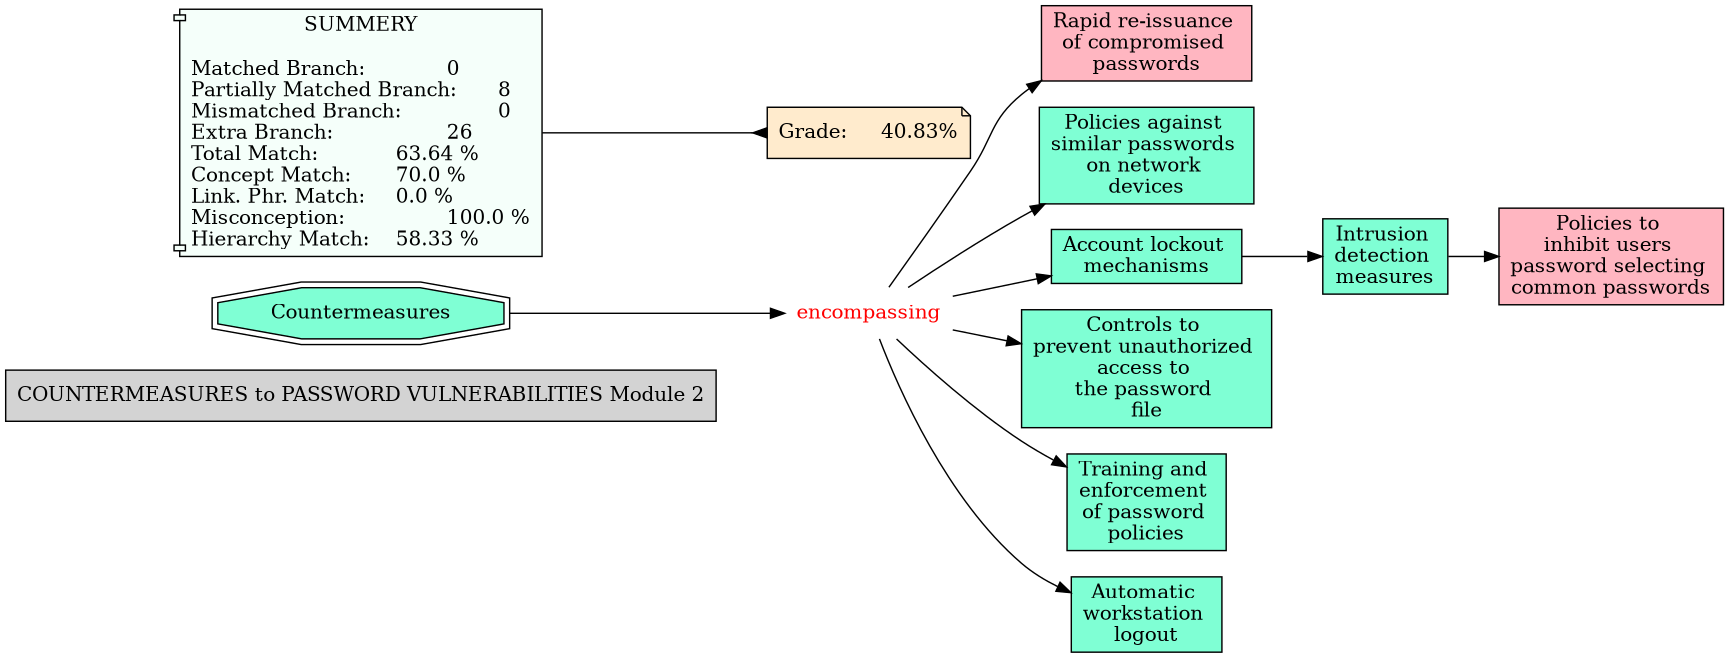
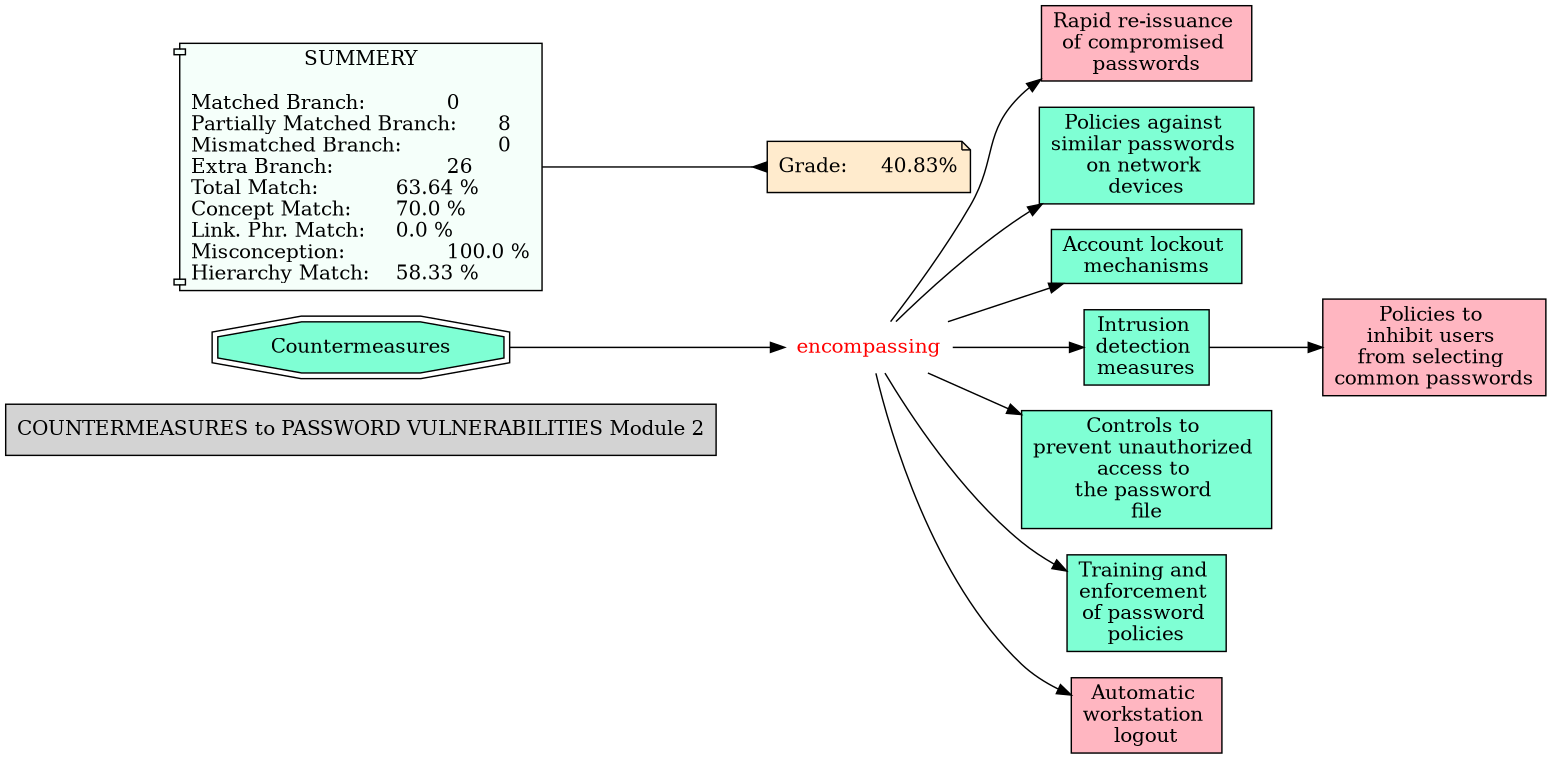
edge "Account lockout mechanisms" -> "Intrusion detection measures": now "encompassing" -> "Intrusion detection measures"
node "Policies to inhibit users password selecting common passwords": label "Policies to inhibit users password selecting common passwords" -> "Policies to inhibit users from selecting common passwords"
node "Automatic workstation logout": fillcolor aquamarine -> #ffb6c1
